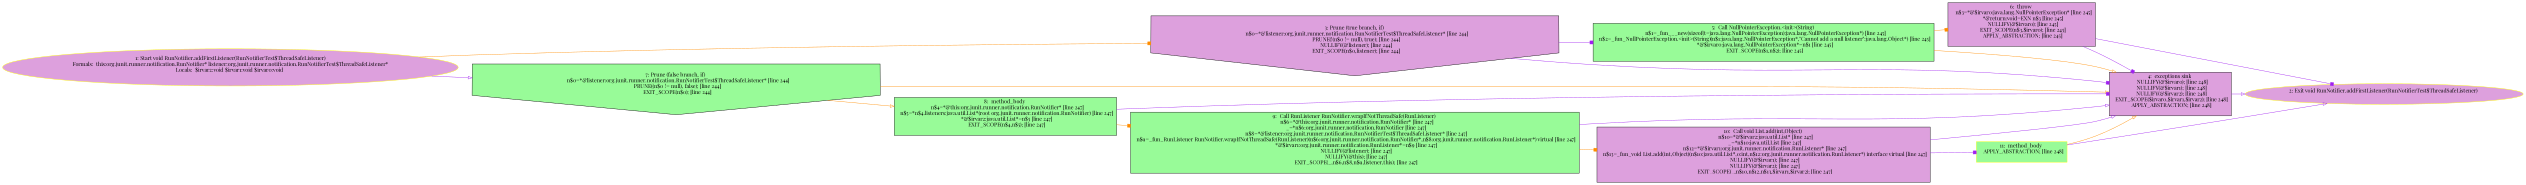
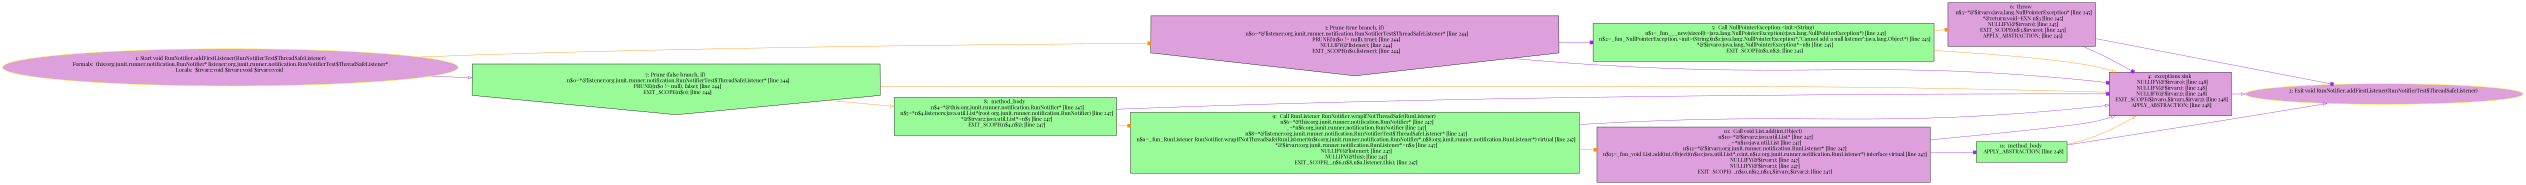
node "11:  method_body APPLY_ABSTRACTION; [line 248]": color yellow -> black
